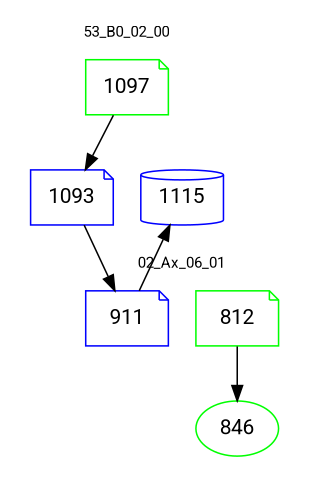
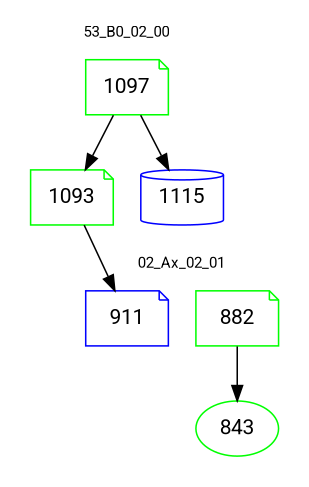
node "1093": color blue -> green
cluster "02_Ax_06_01": label "02_Ax_06_01" -> "02_Ax_02_01"
edge "911" -> "1115": now "1097" -> "1115"
node "812": label "812" -> "882"
node "846": label "846" -> "843"
